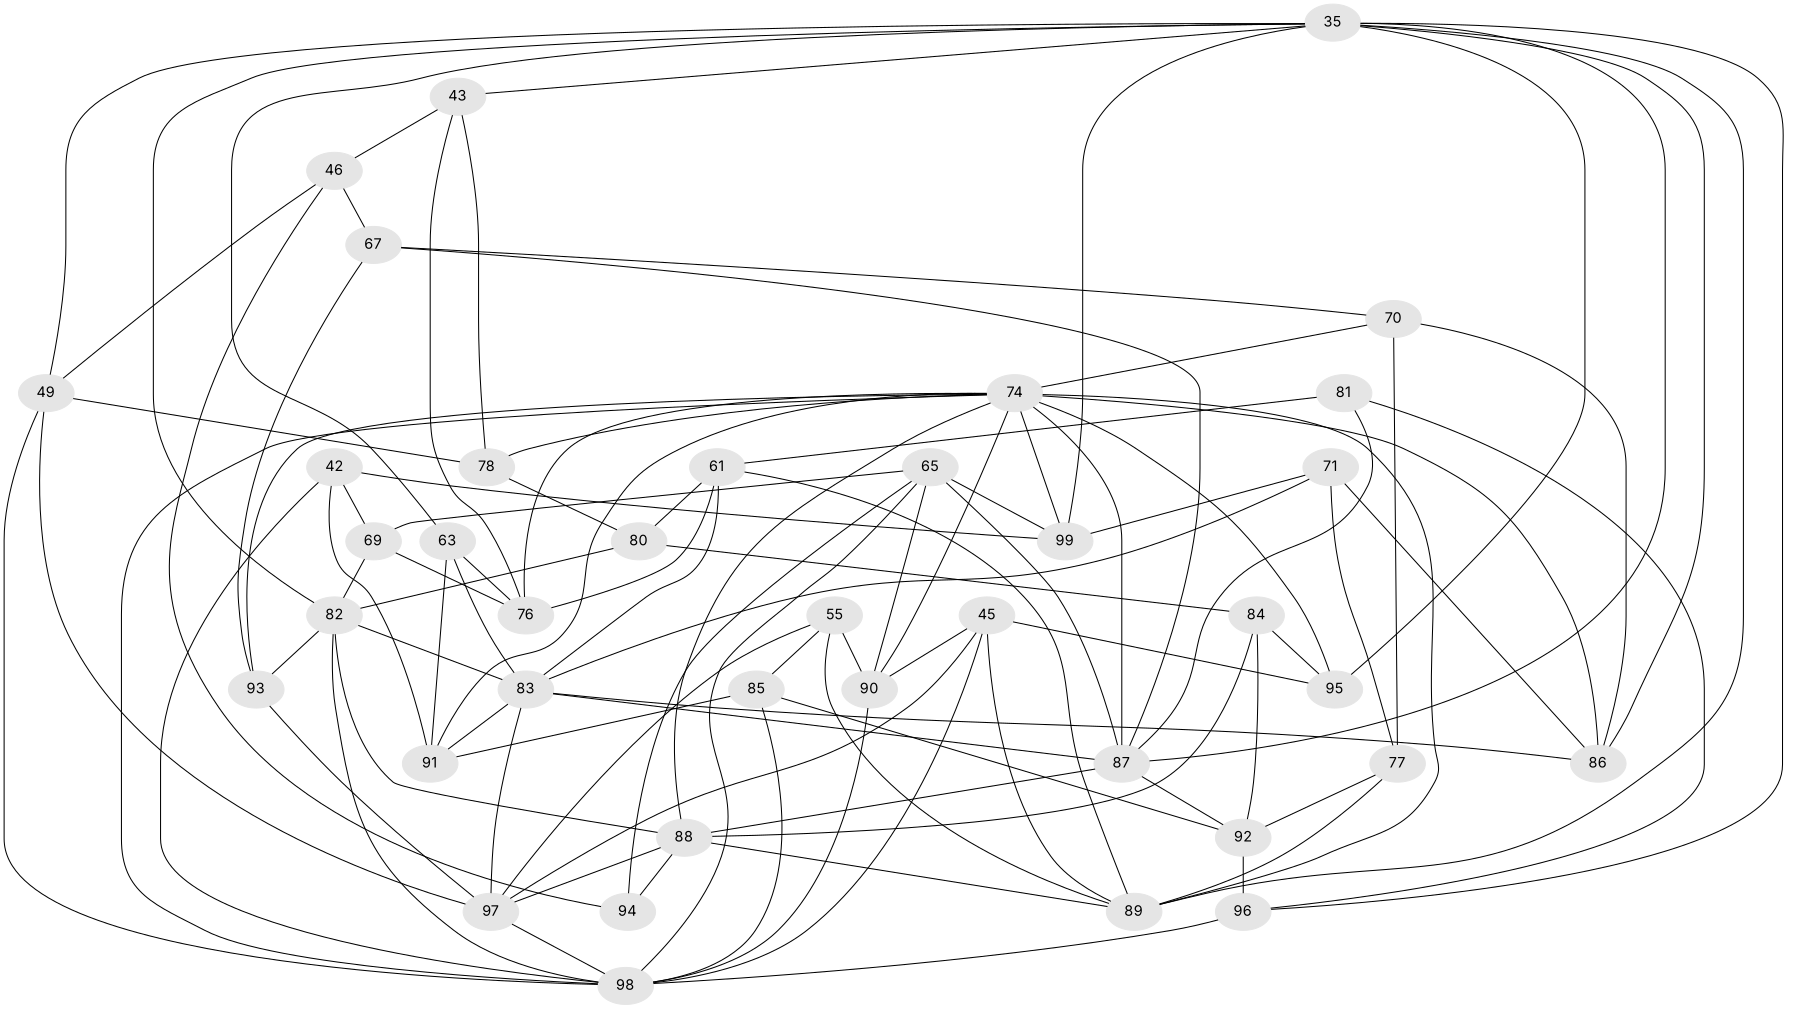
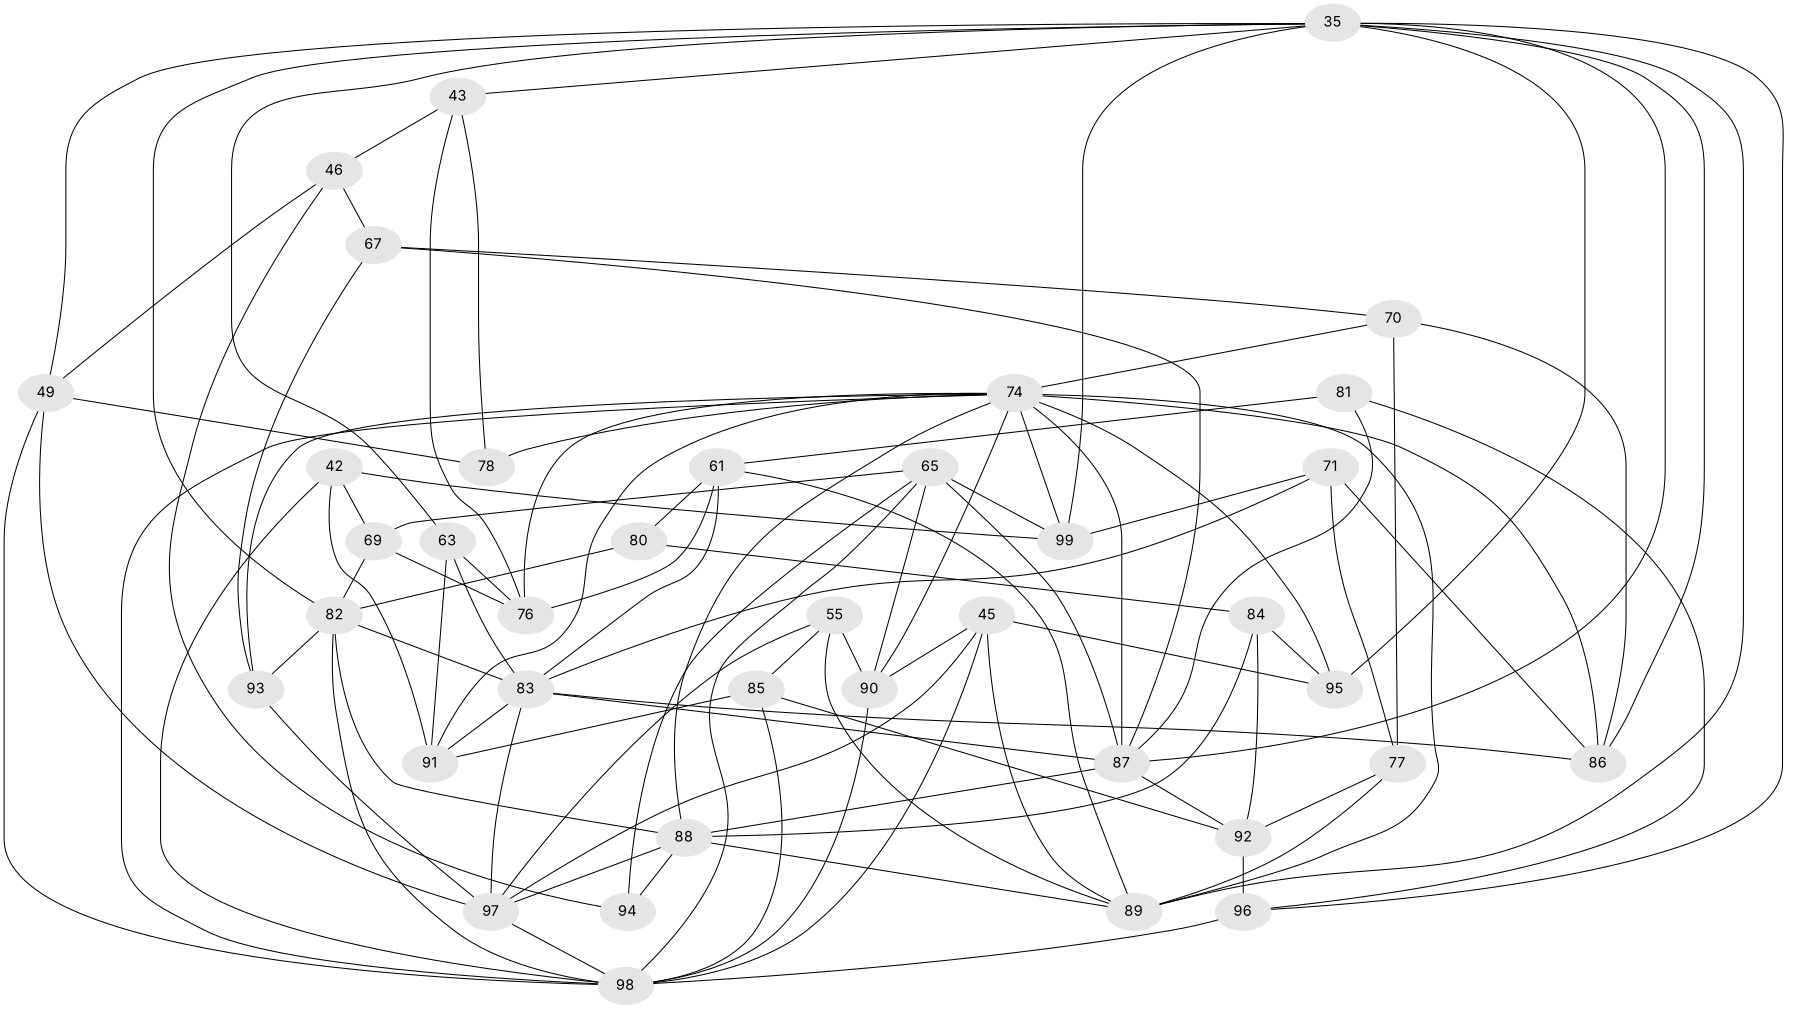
edge "78" -- "80": removed
